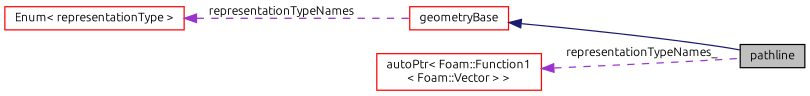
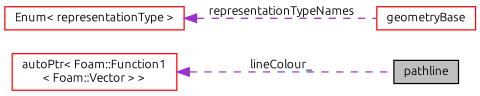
edge "pathline" -> "geometryBase": removed
edge "pathline" -> "autoPtr< Foam::Function1 < Foam::Vector > >": label " representationTypeNames_" -> " lineColour_"
